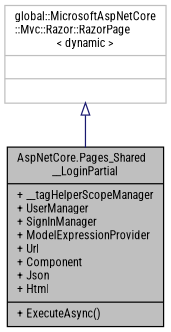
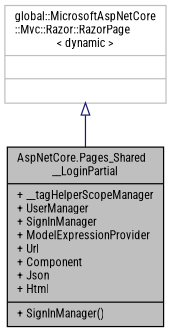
node "AspNetCore.Pages_Shared": text "+ ExecuteAsync()" -> "+ SignInManager()"
